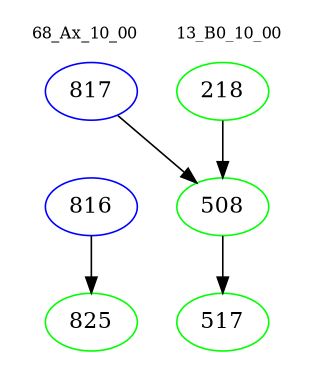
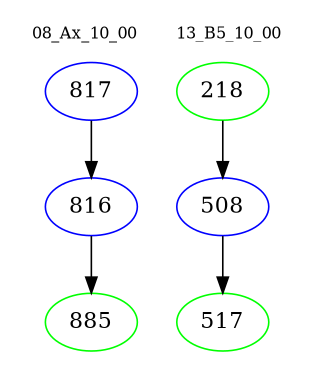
cluster "68_Ax_10_00": label "68_Ax_10_00" -> "08_Ax_10_00"
cluster "13_B0_10_00": label "13_B0_10_00" -> "13_B5_10_00"
edge "817" -> "508": now "817" -> "816"
node "508": color green -> blue
node "825": label "825" -> "885"
